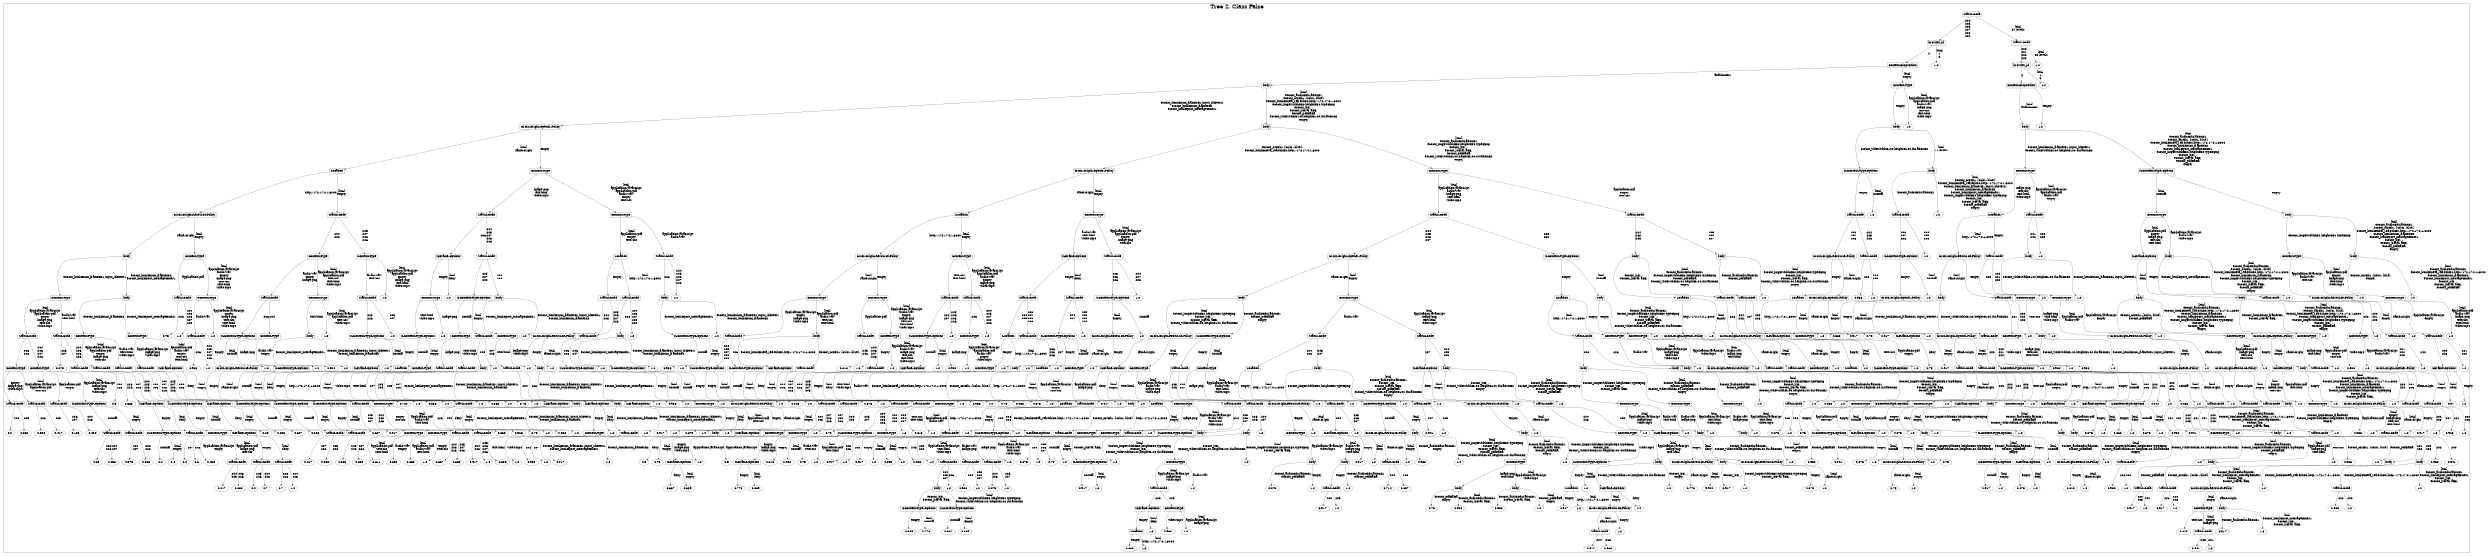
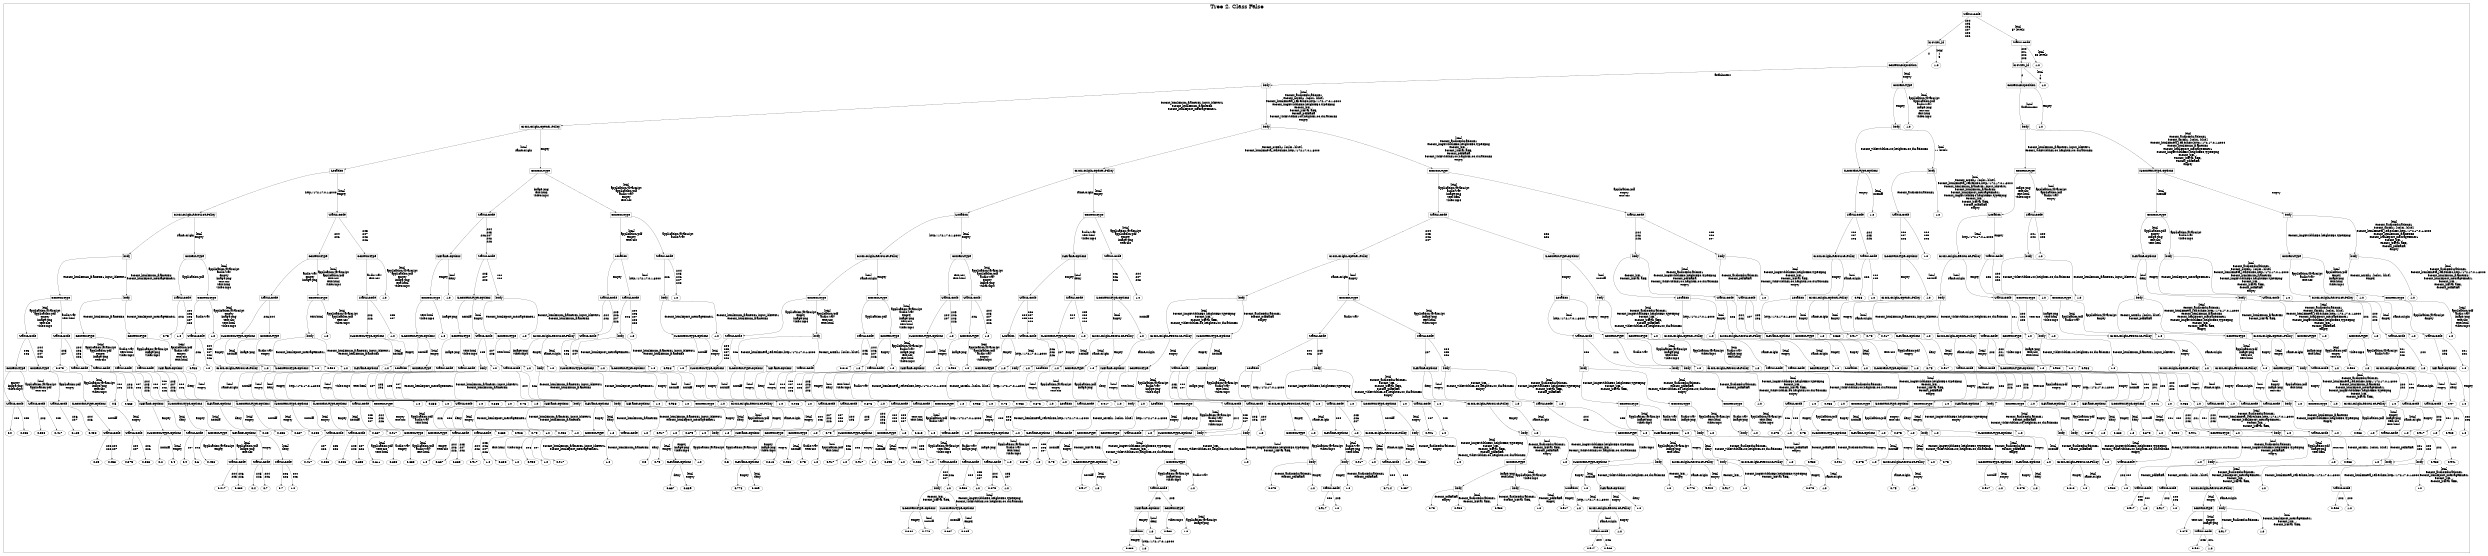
node "0.722": removed
node "0.389": label "0.389" -> "0.382"
